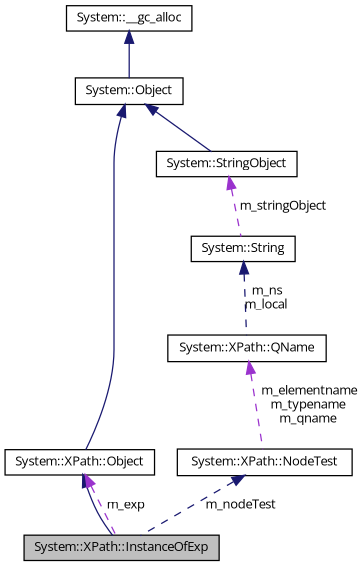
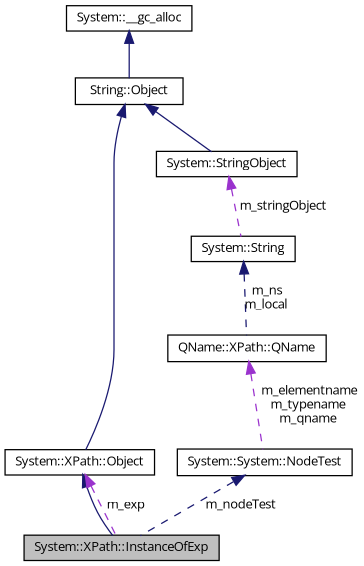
node "System::Object": label "System::Object" -> "String::Object"
node "System::XPath::QName": label "System::XPath::QName" -> "QName::XPath::QName"
node "System::XPath::NodeTest": label "System::XPath::NodeTest" -> "System::System::NodeTest"
